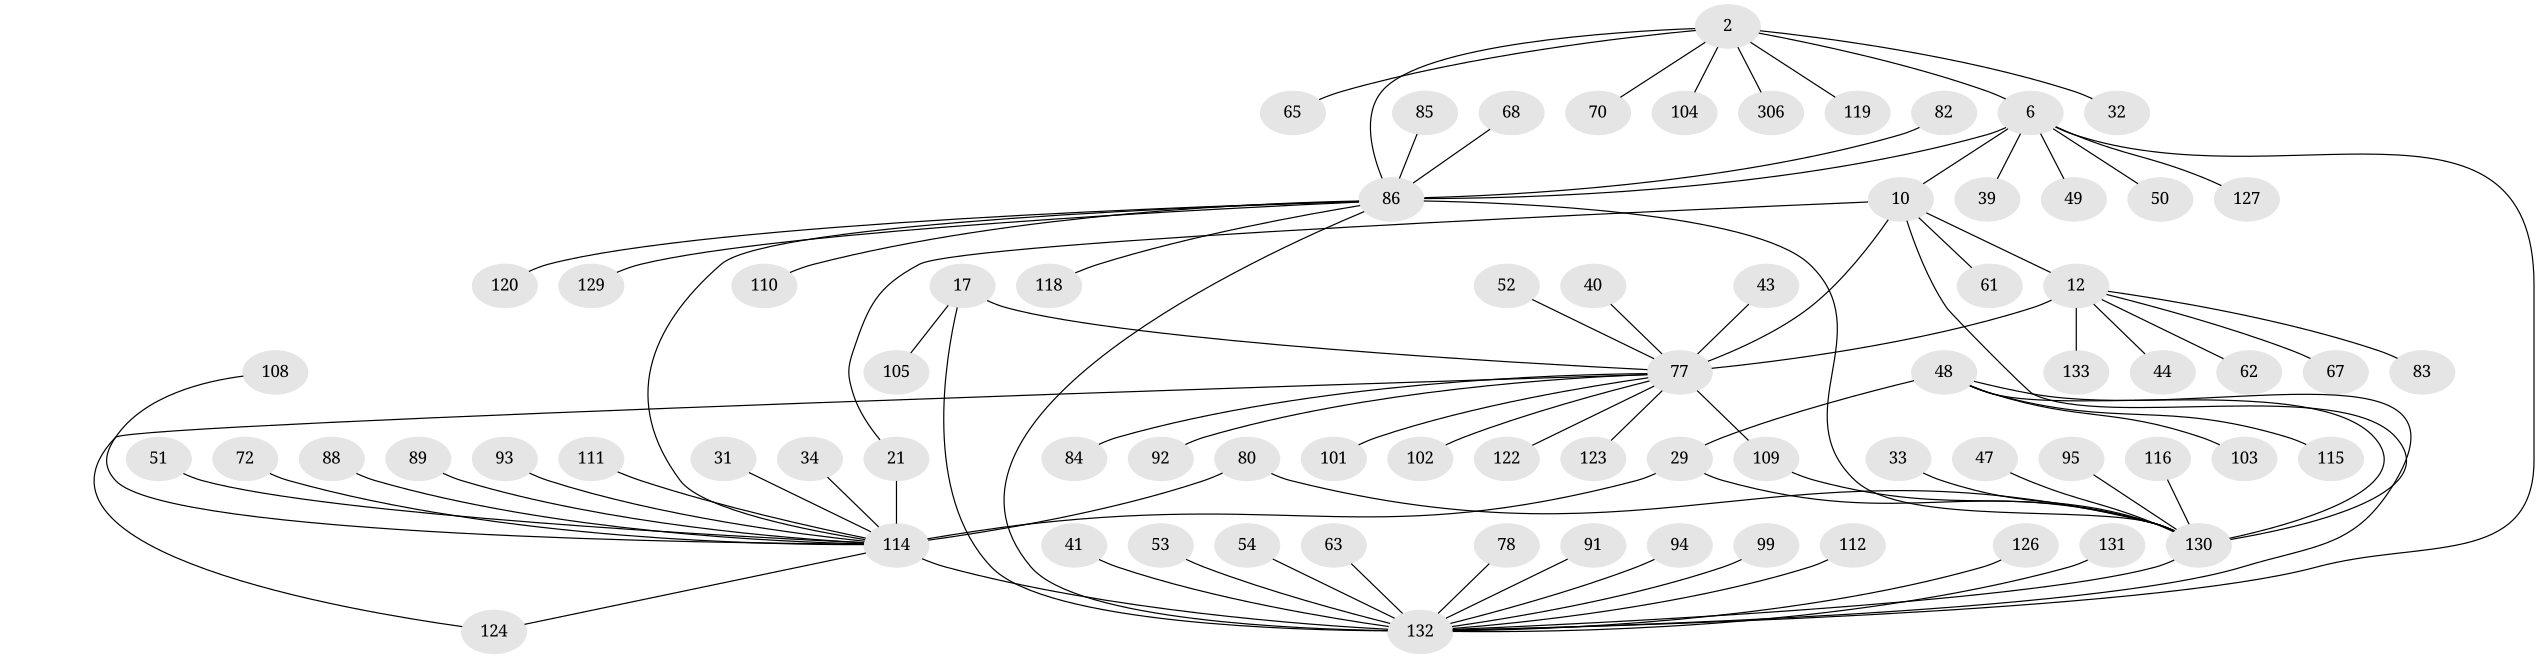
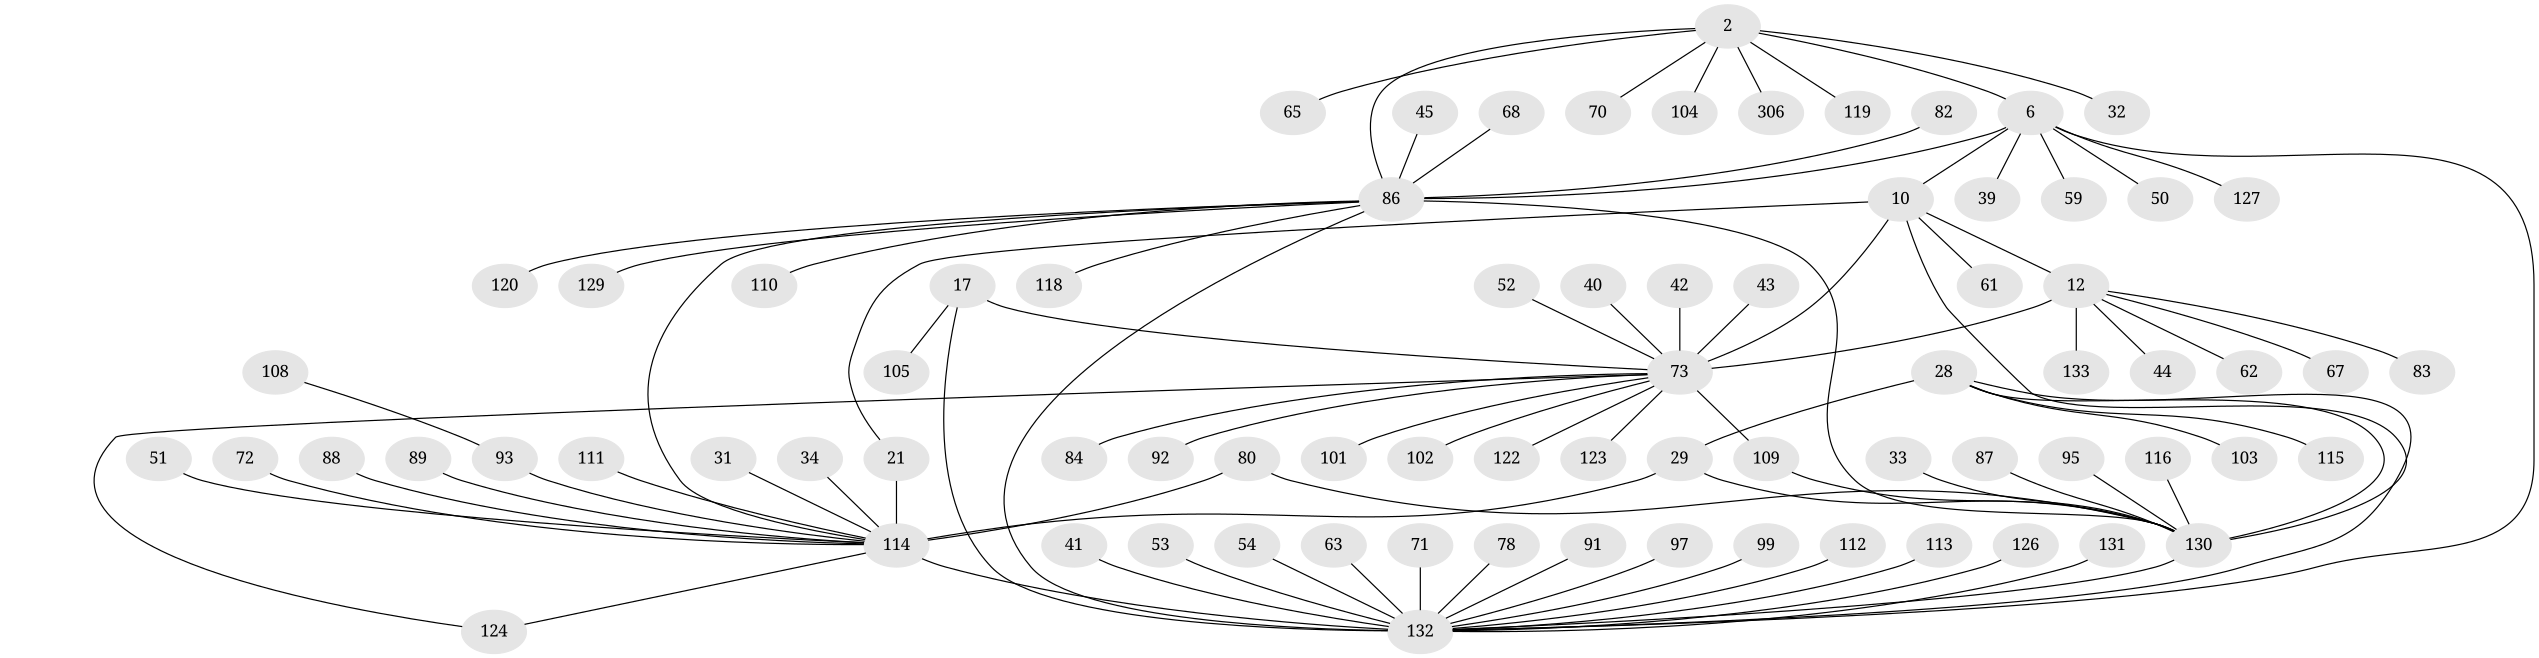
node "85": label "85" -> "45"
node "49": label "49" -> "59"
node "42": added
node "77": label "77" -> "73"
node "48": label "48" -> "28"
node "47": label "47" -> "87"
edge "108" -- "114": now "108" -- "93"
node "71": added
node "94": label "94" -> "97"
node "113": added
